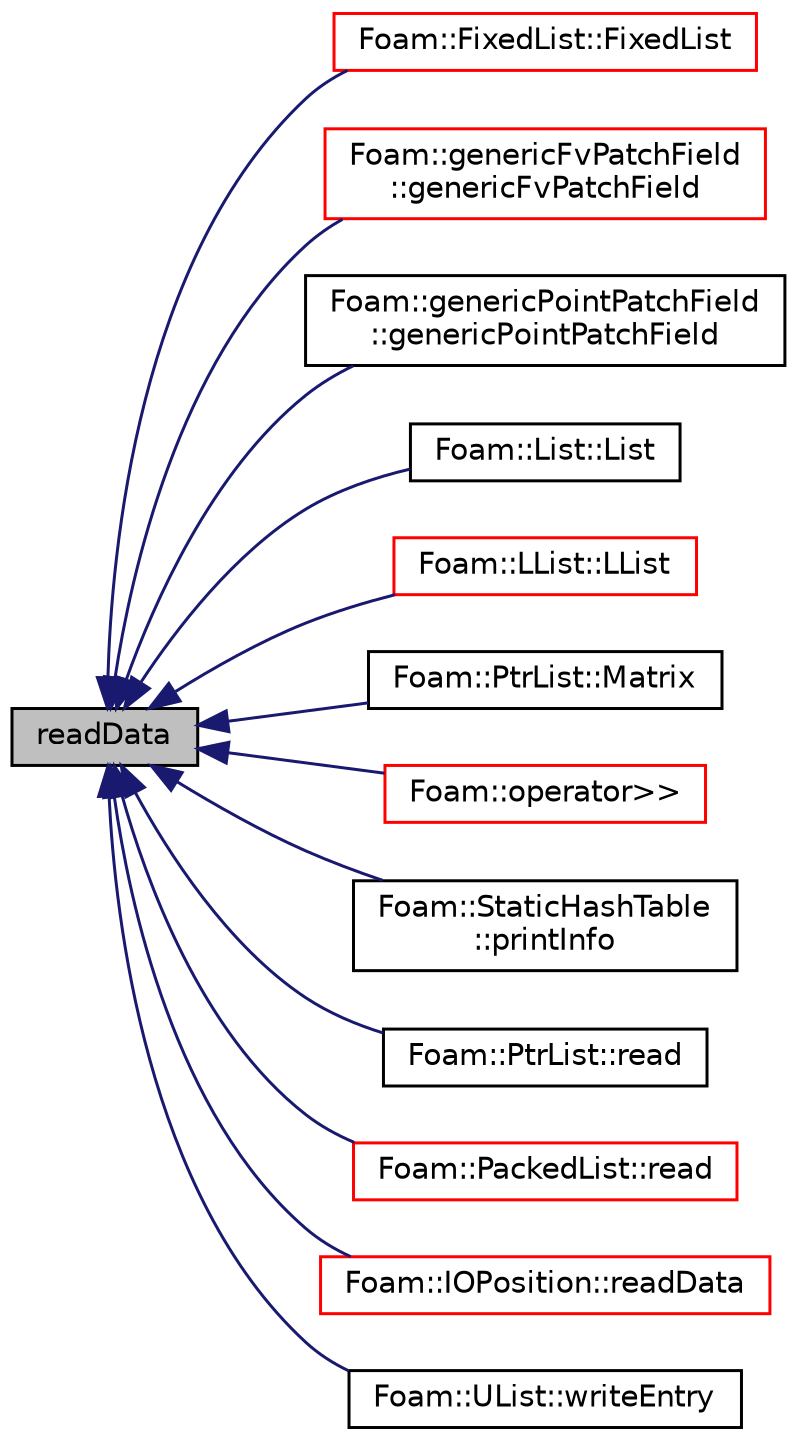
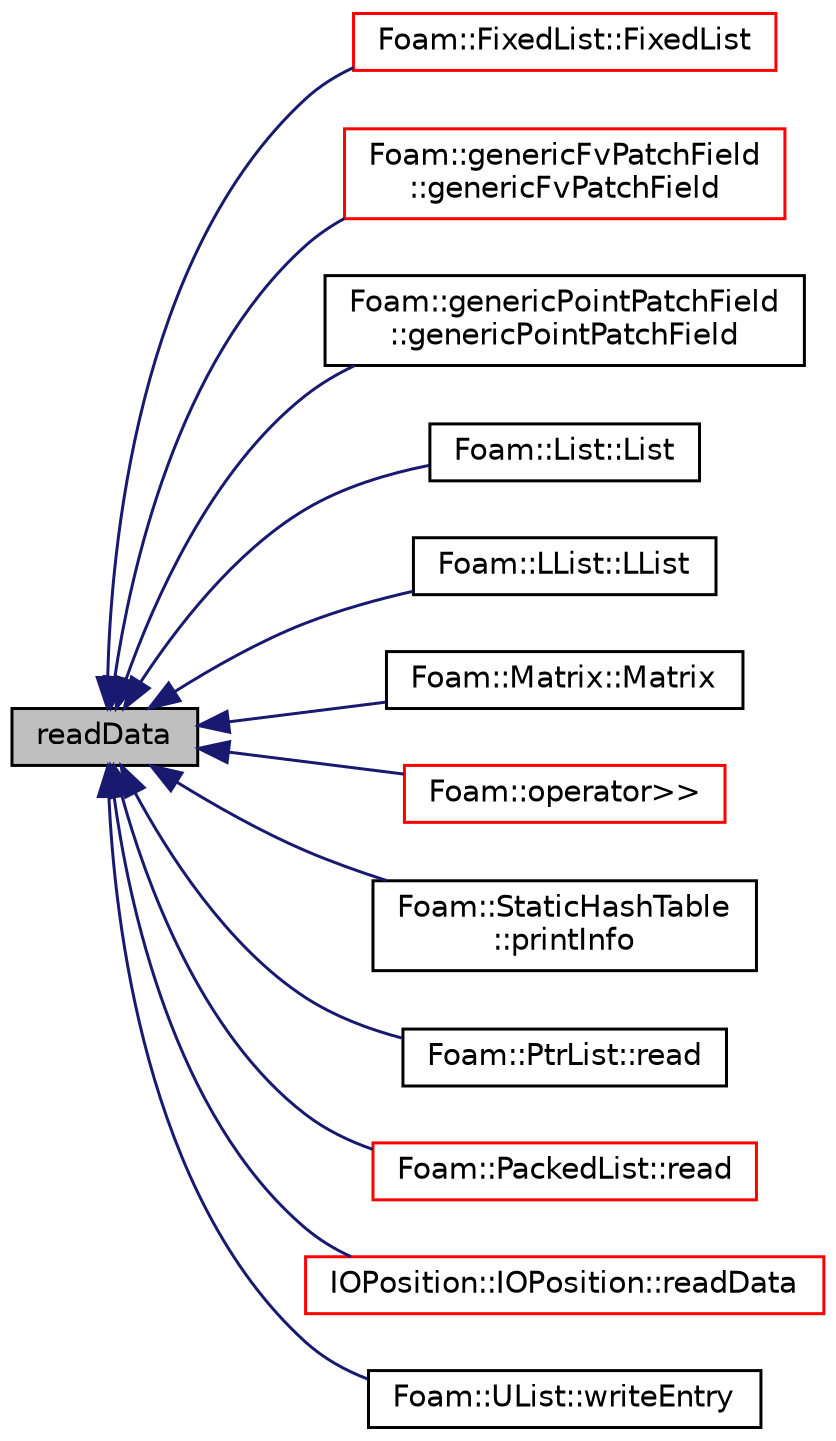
node "Foam::LList::LList": color red -> black
node "Foam::PtrList::Matrix": label "Foam::PtrList::Matrix" -> "Foam::Matrix::Matrix"
node "Foam::IOPosition::readData": label "Foam::IOPosition::readData" -> "IOPosition::IOPosition::readData"
